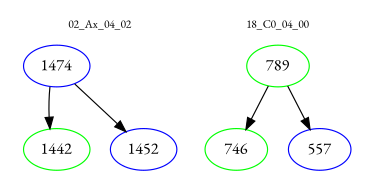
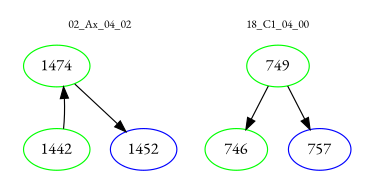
cluster "18_C0_04_00": label "18_C0_04_00" -> "18_C1_04_00"
node "1474": color blue -> green
node "789": label "789" -> "749"
edge "1474" -> "1442": reversed
node "557": label "557" -> "757"
